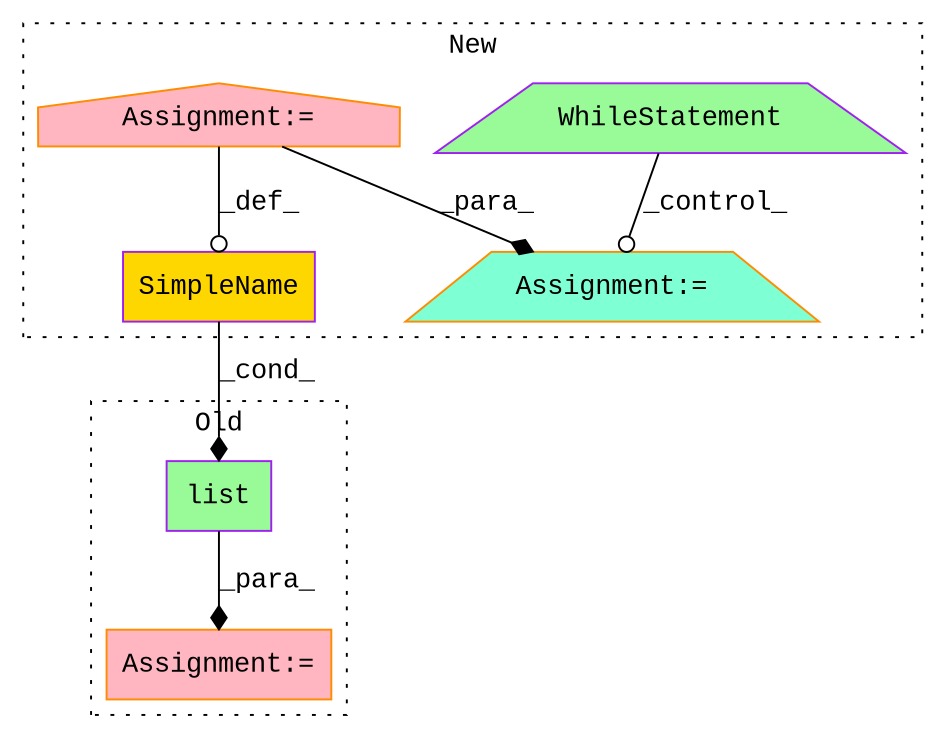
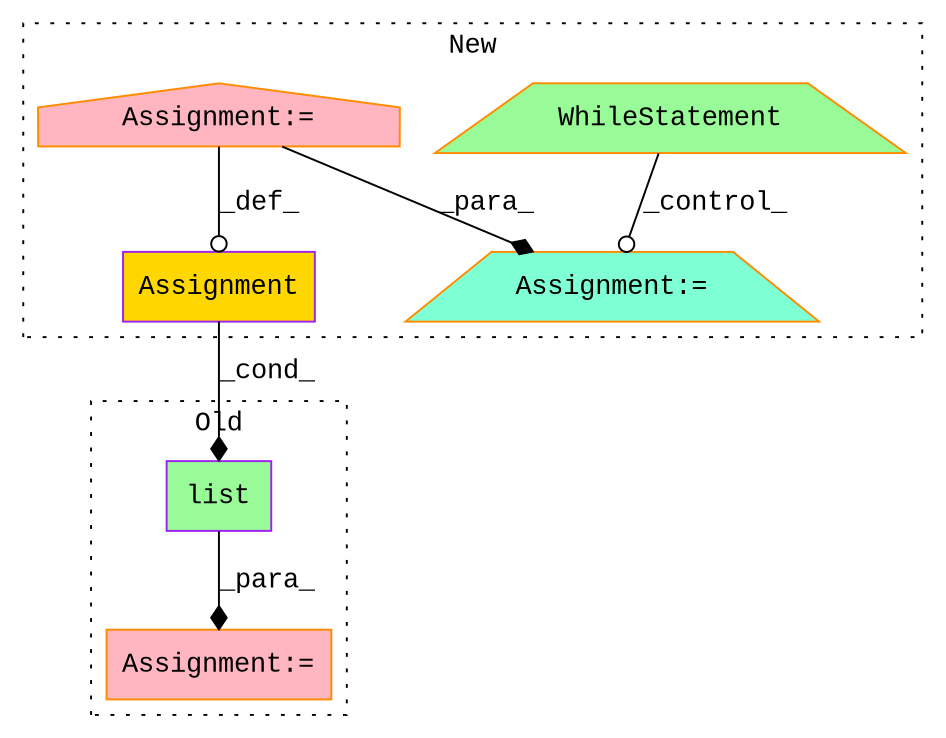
node "WhileStatement": color purple -> darkorange
node "SimpleName": label "SimpleName" -> "Assignment"
